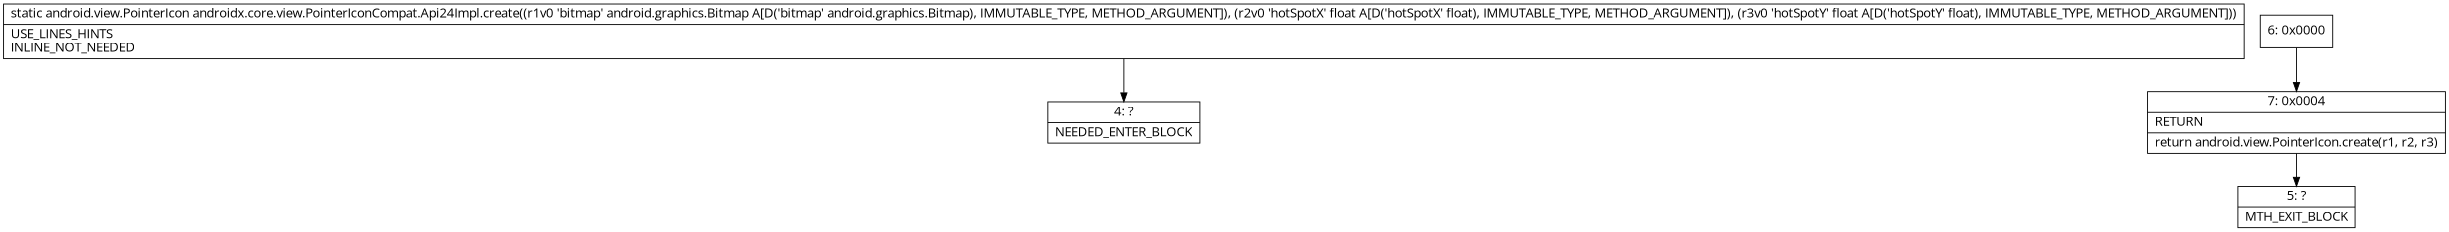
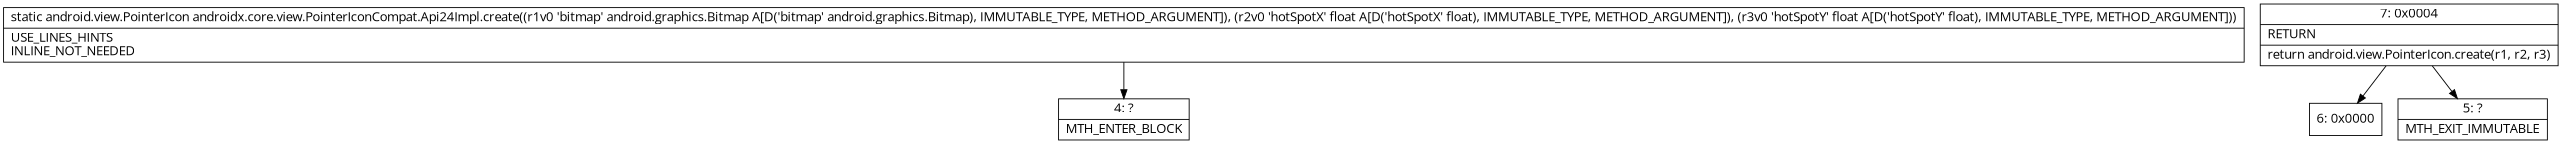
edge "6: 0x0000" -> "7: 0x0004": reversed
node "4: ?": text "NEEDED_ENTER_BLOCK" -> "MTH_ENTER_BLOCK"
node "5: ?": text "MTH_EXIT_BLOCK" -> "MTH_EXIT_IMMUTABLE"
